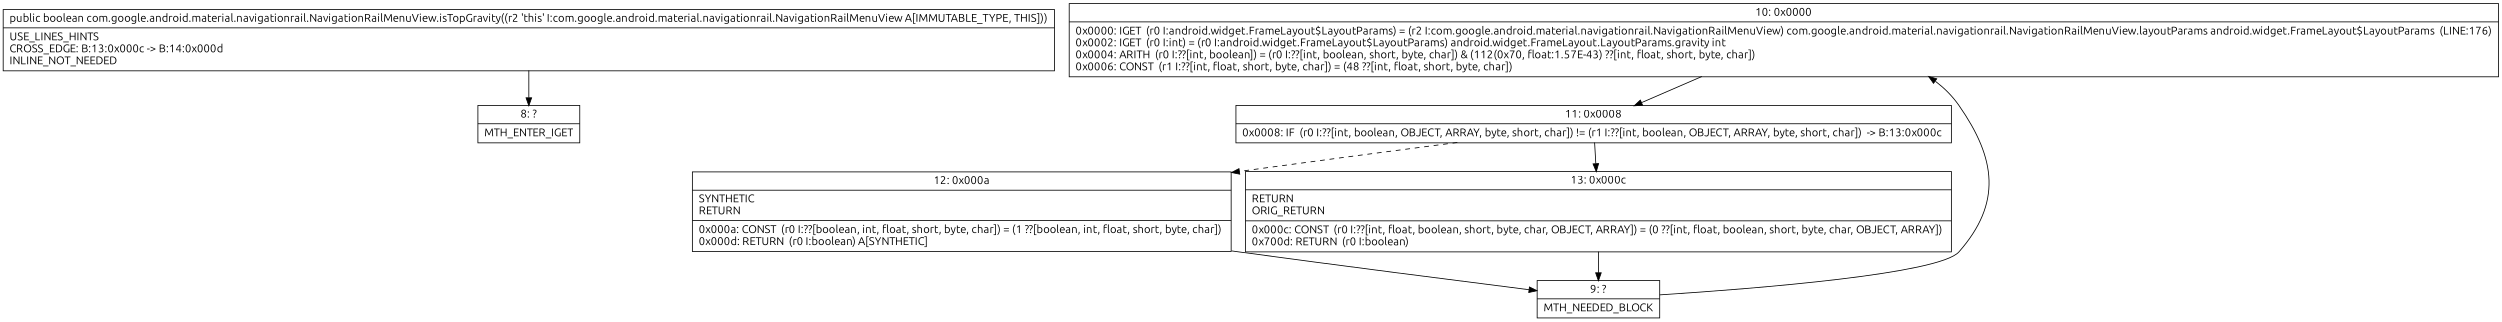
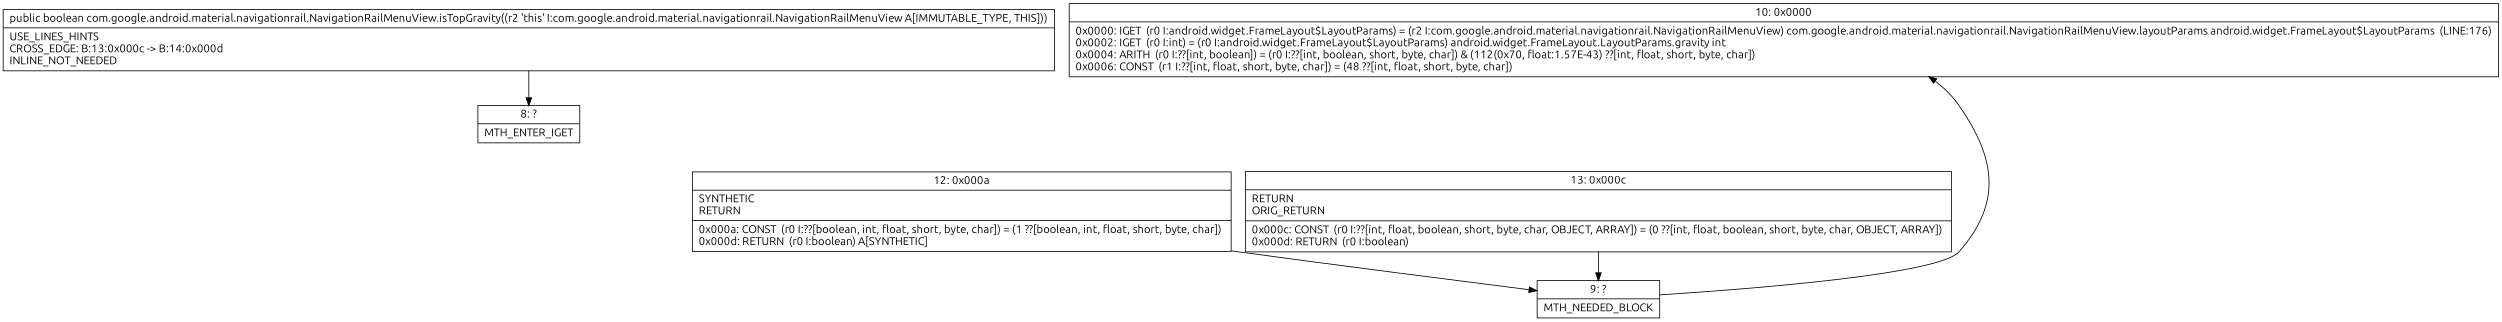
node "11: 0x0008": removed
node "13: 0x000c": text "0x700d: RETURN  (r0 I:boolean)" -> "0x000d: RETURN  (r0 I:boolean)"
